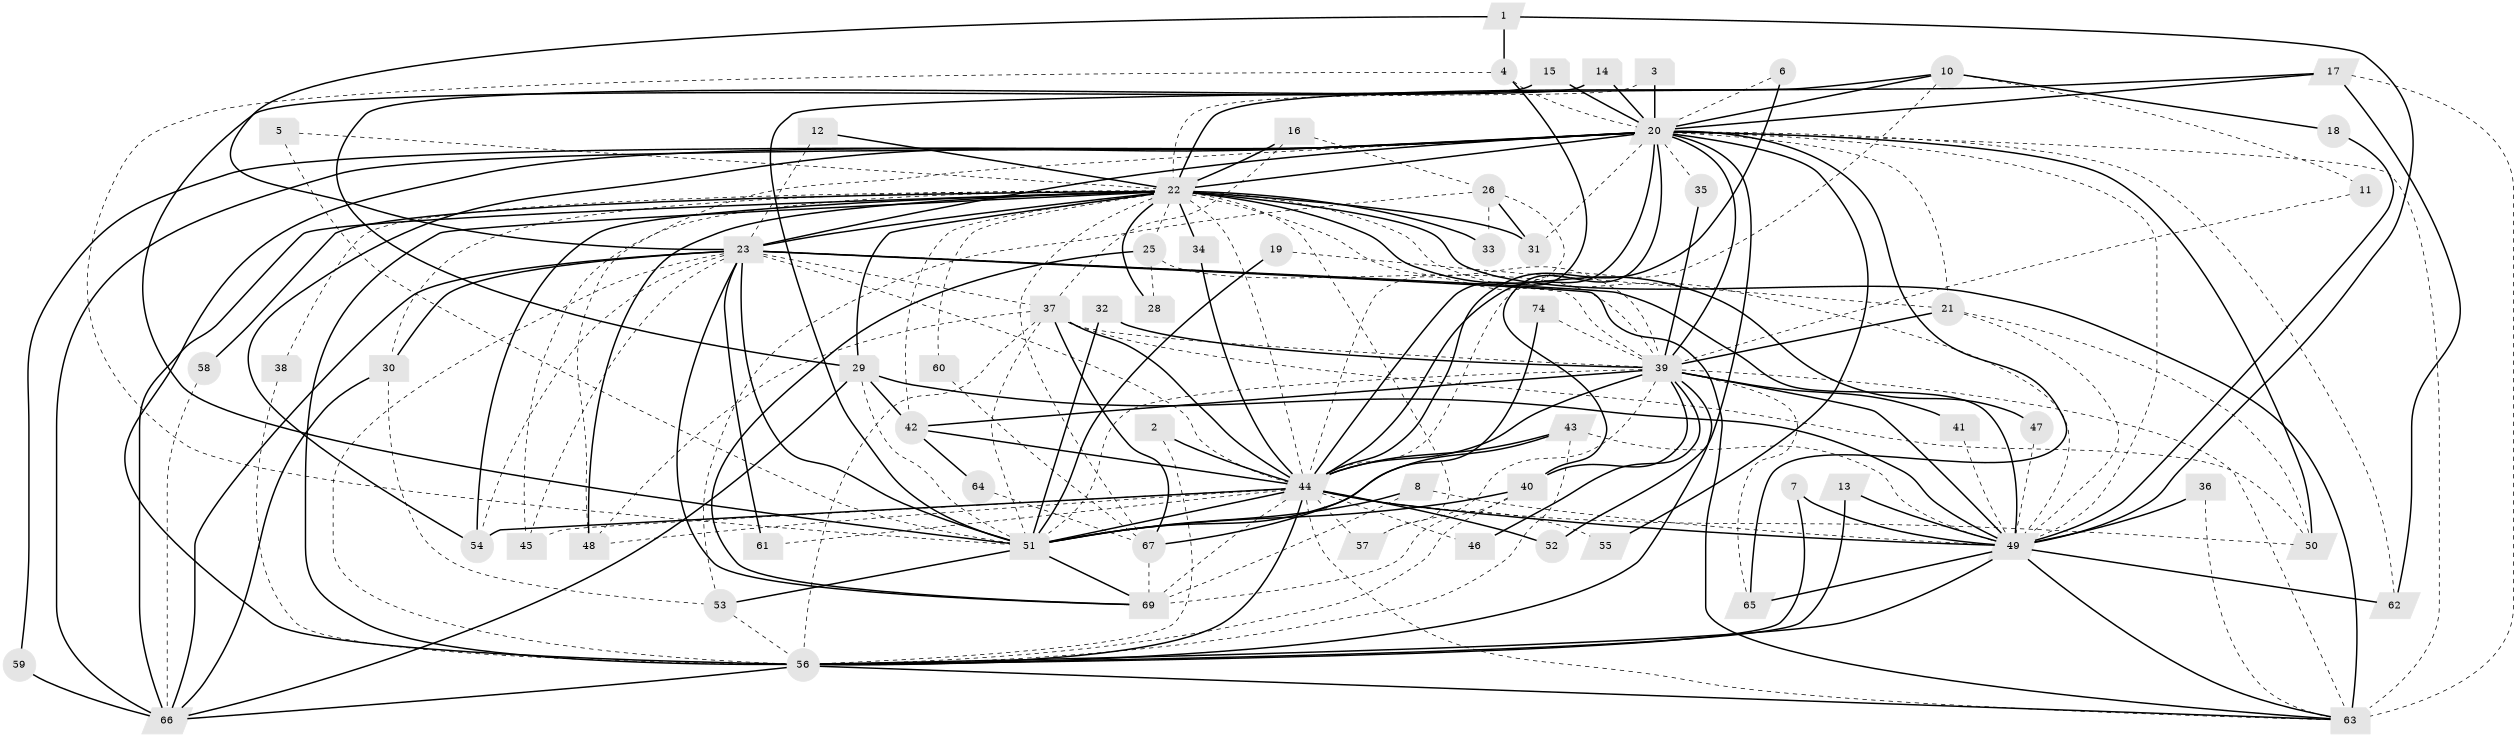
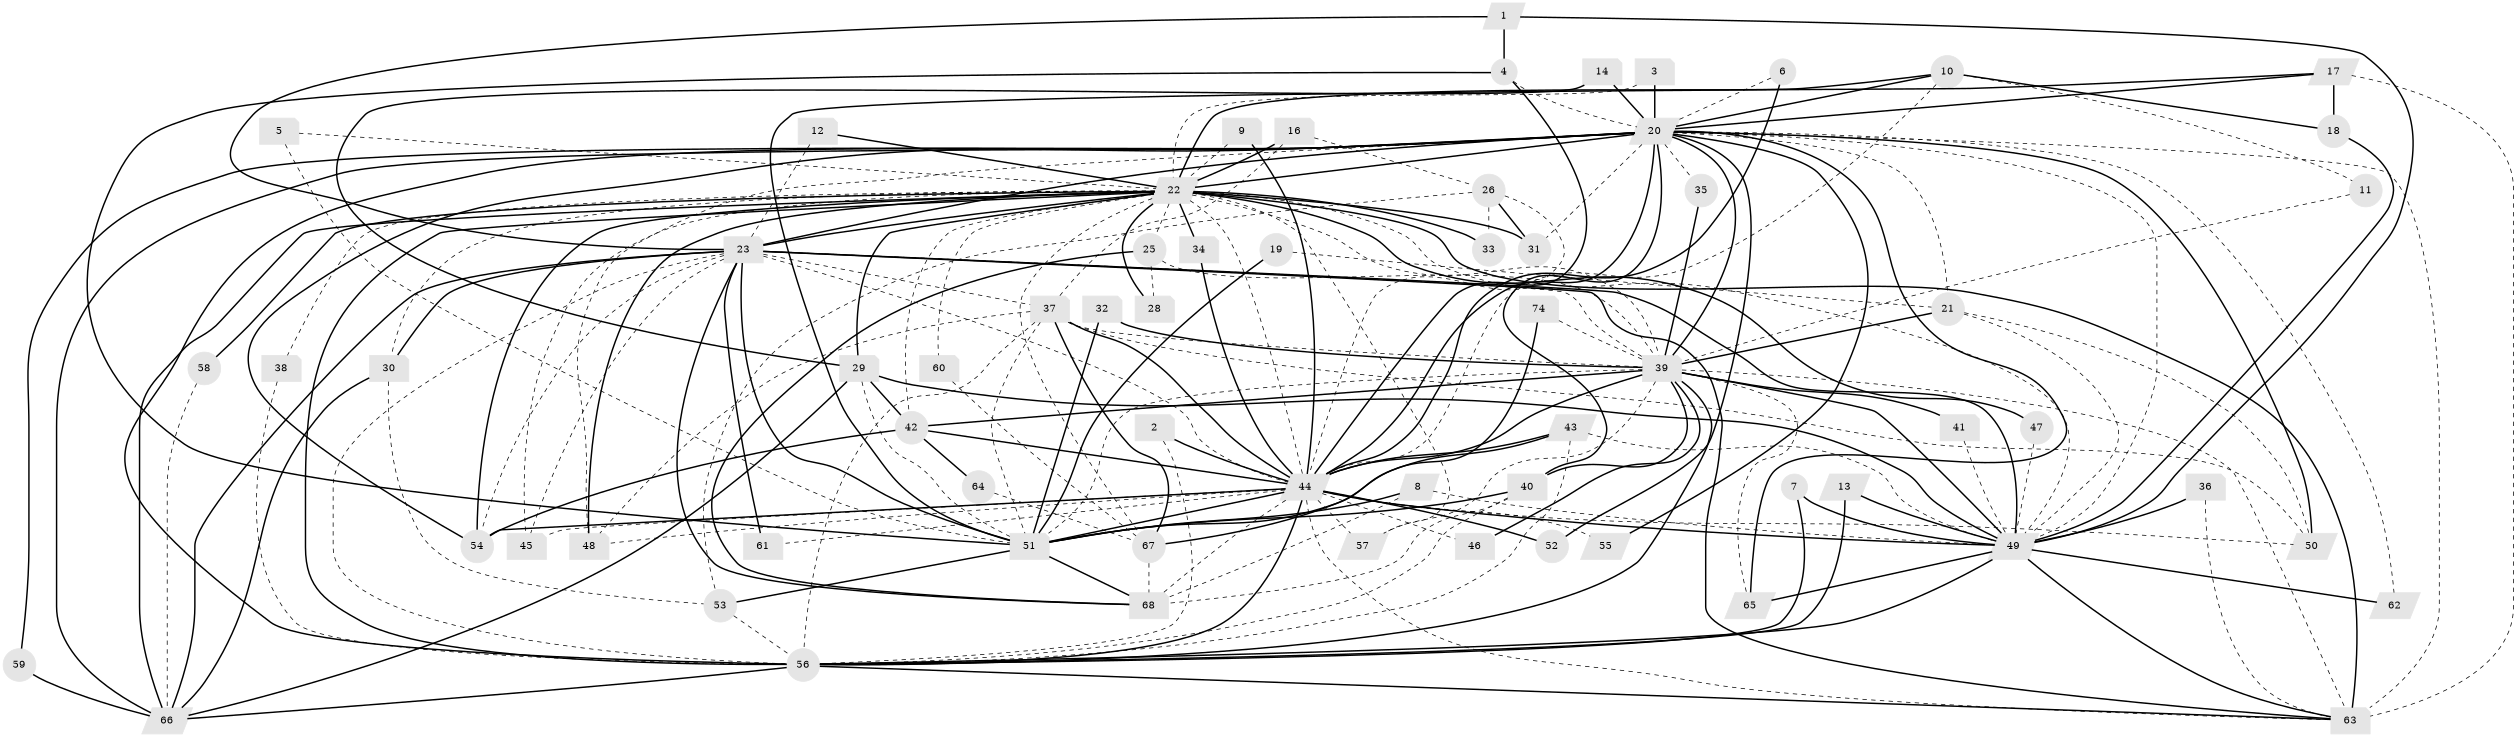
node "15": removed
edge "4" -- "51": style dashed -> bold
node "9": added
edge "17" -- "62": now "17" -- "18"
edge "42" -- "54": added
node "69": label "69" -> "68"
